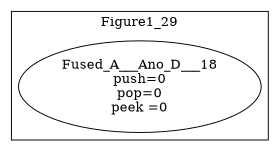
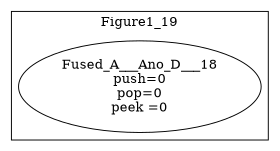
cluster "Figure1_29": label "Figure1_29" -> "Figure1_19"
